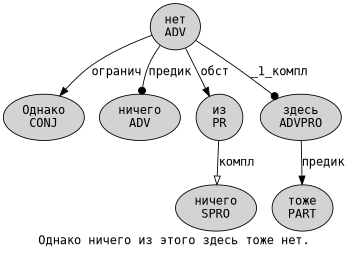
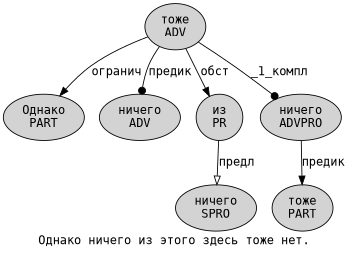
node "нет ADV": label "нет ADV" -> "тоже ADV"
node "Однако CONJ": label "Однако CONJ" -> "Однако PART"
node "здесь ADVPRO": label "здесь ADVPRO" -> "ничего ADVPRO"
edge "из PR" -> "ничего SPRO": label "компл" -> "предл"
